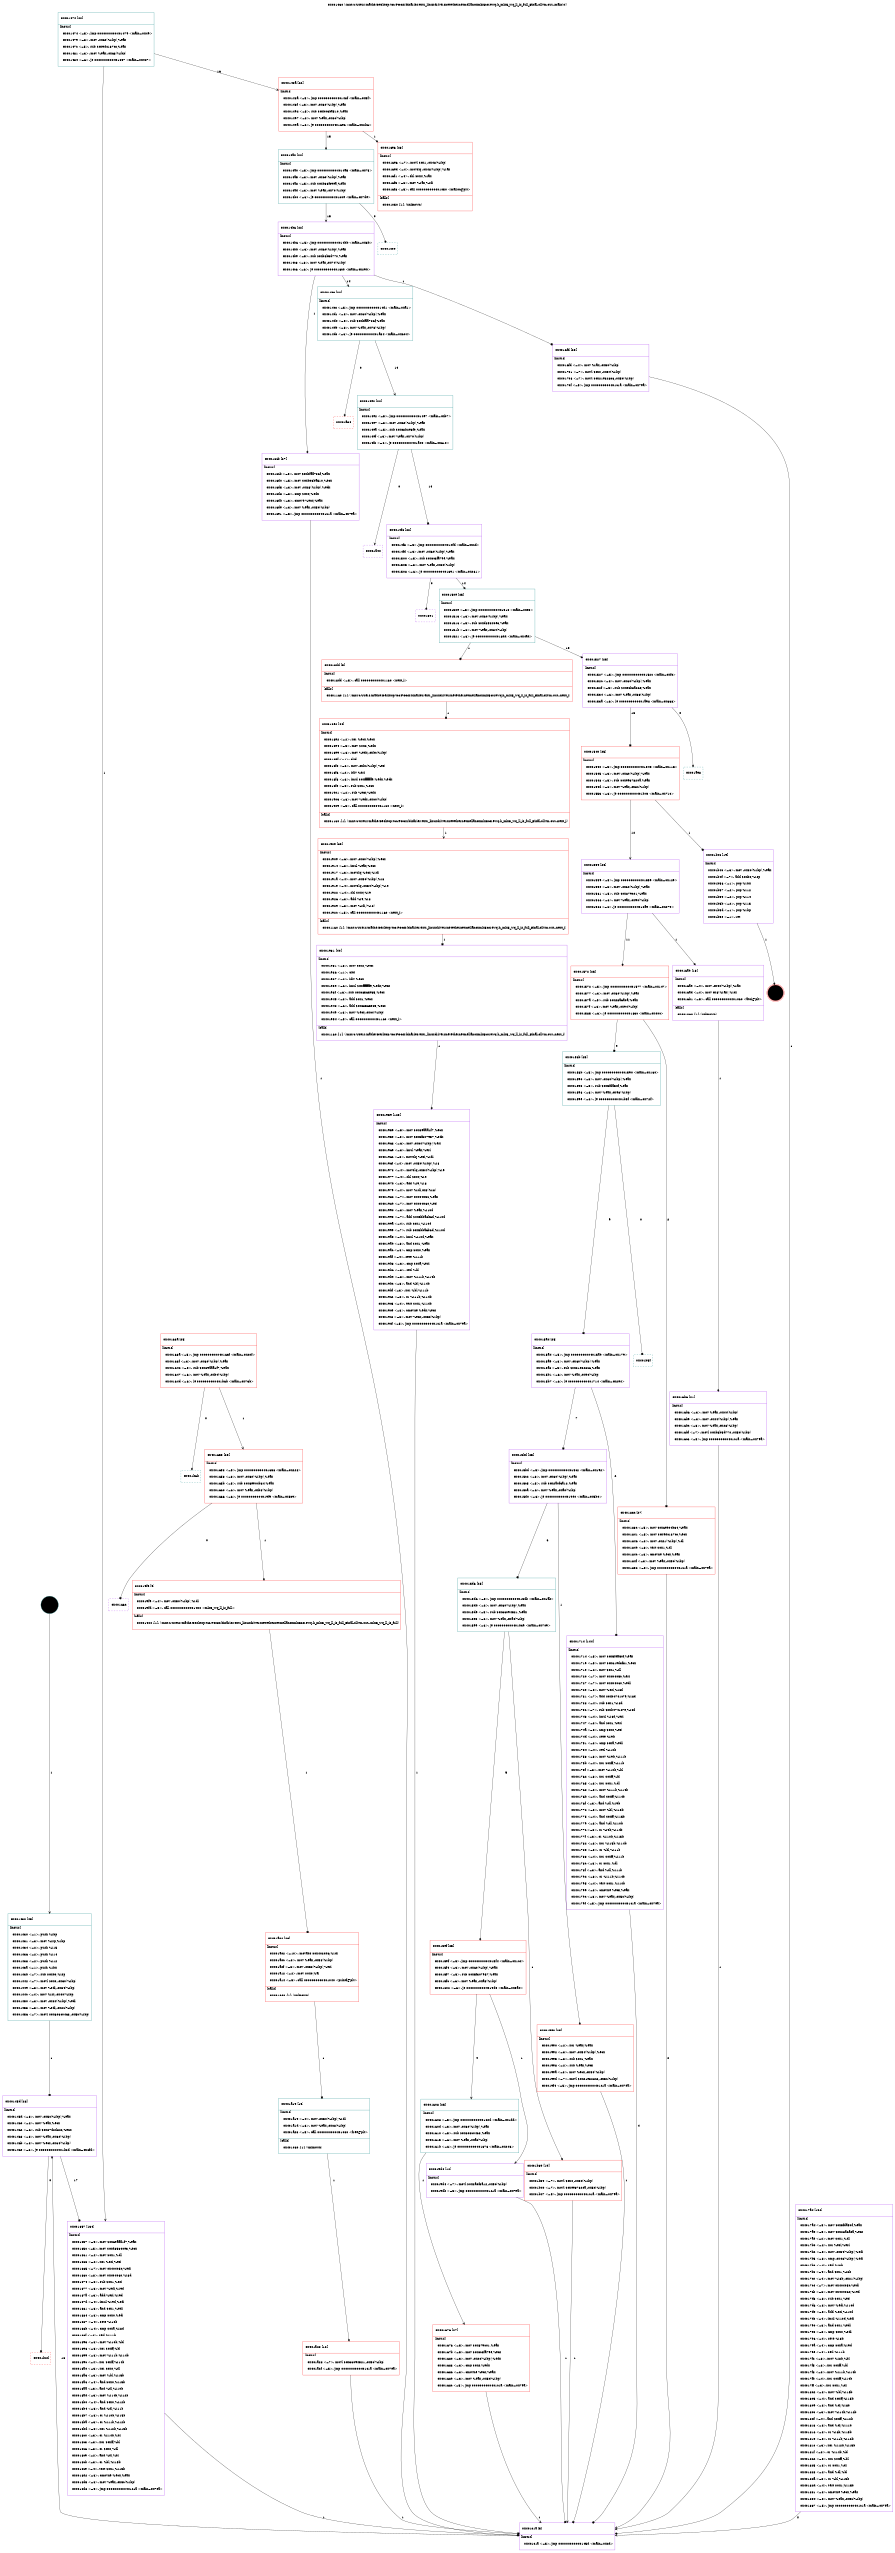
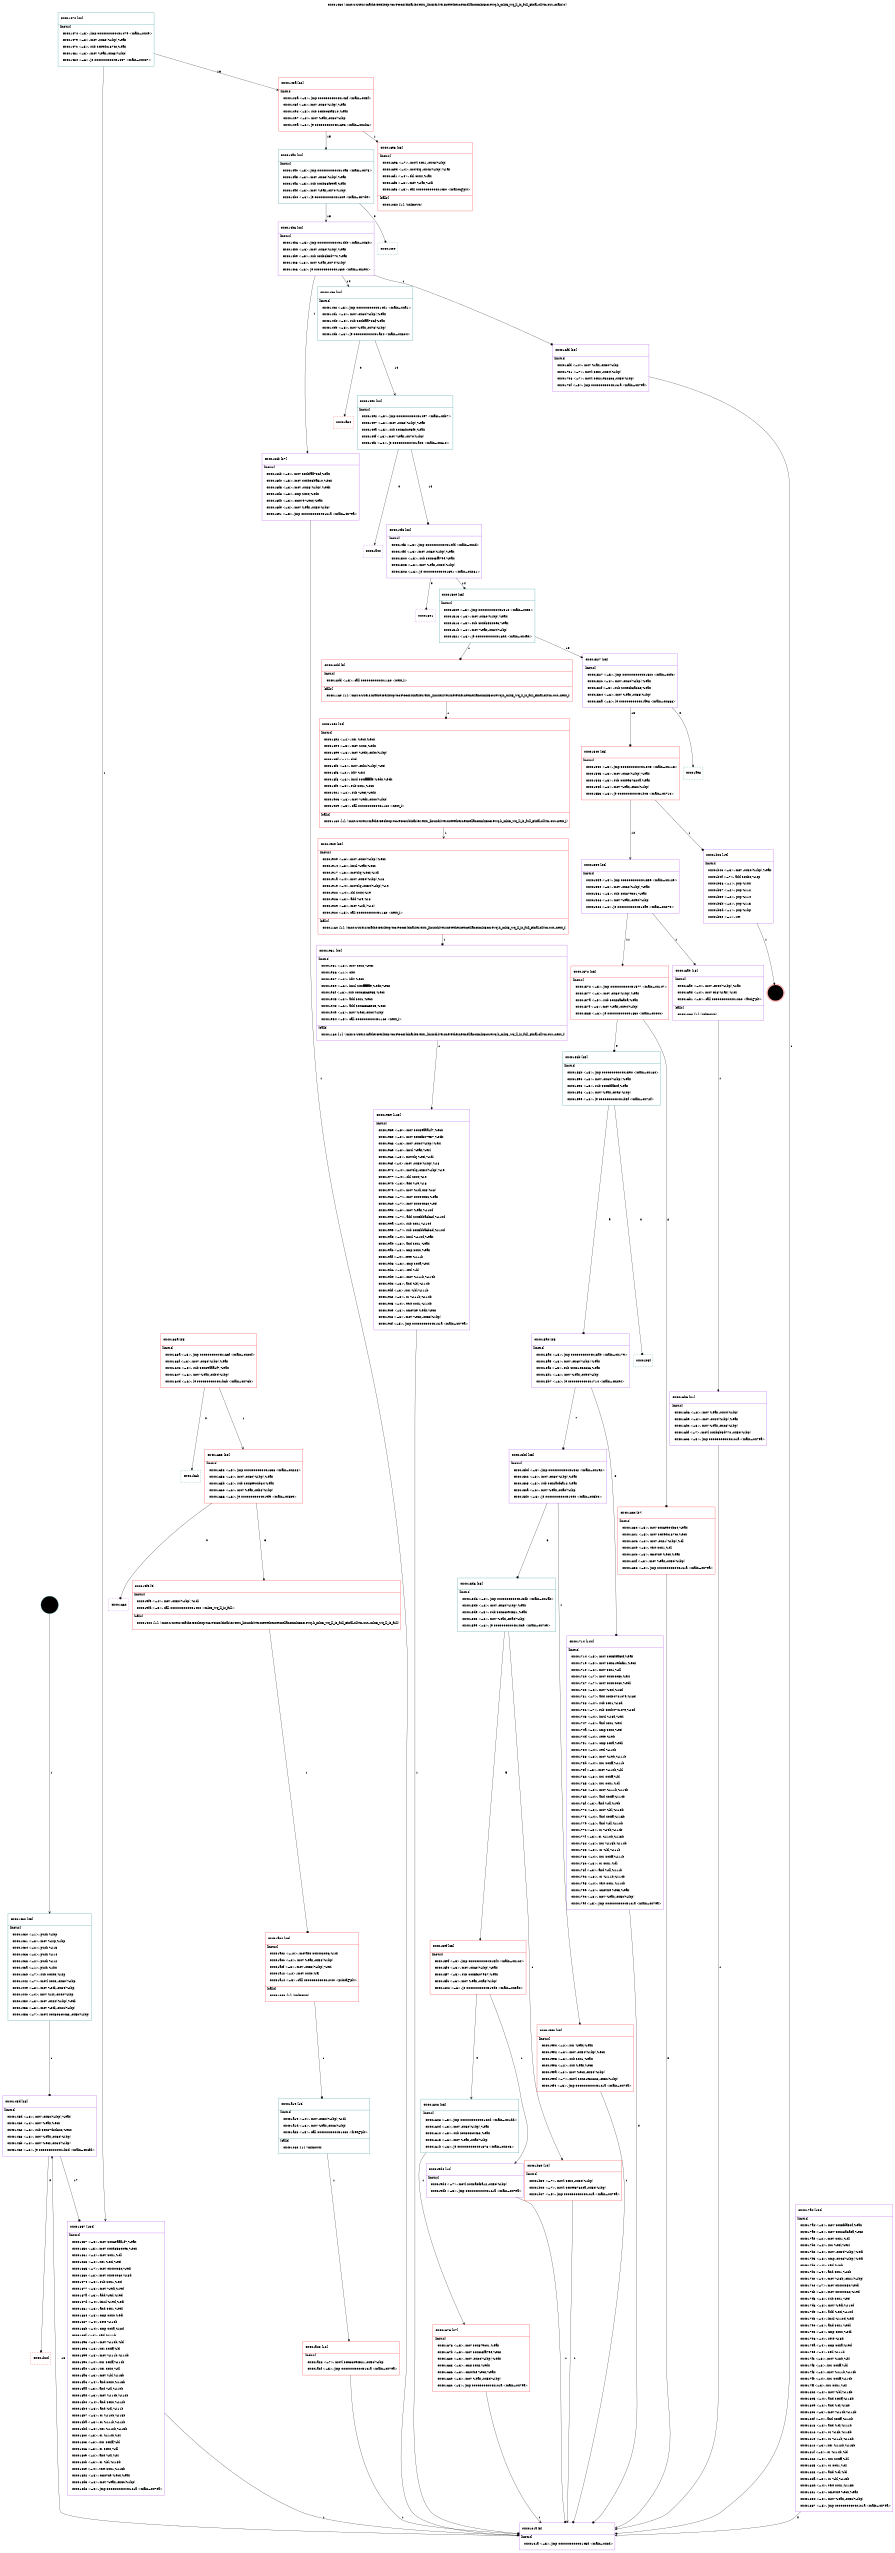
edge "0x401653 [25]" -> "0x4019f9 [9]": label " 1" -> " 3"
